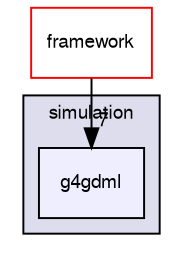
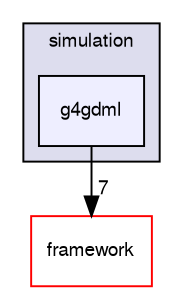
edge "framework" -> "g4gdml": reversed
